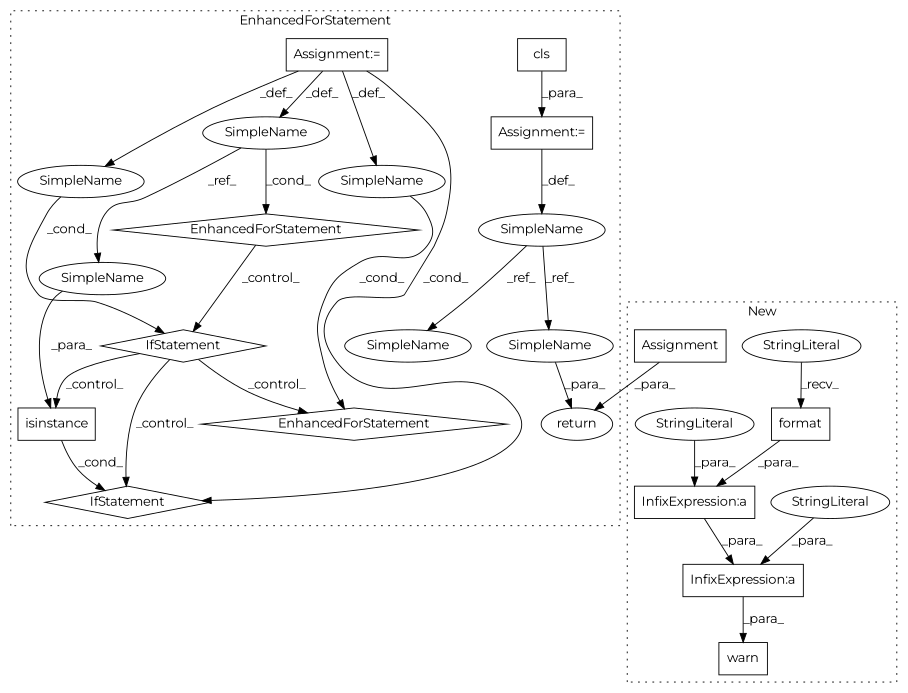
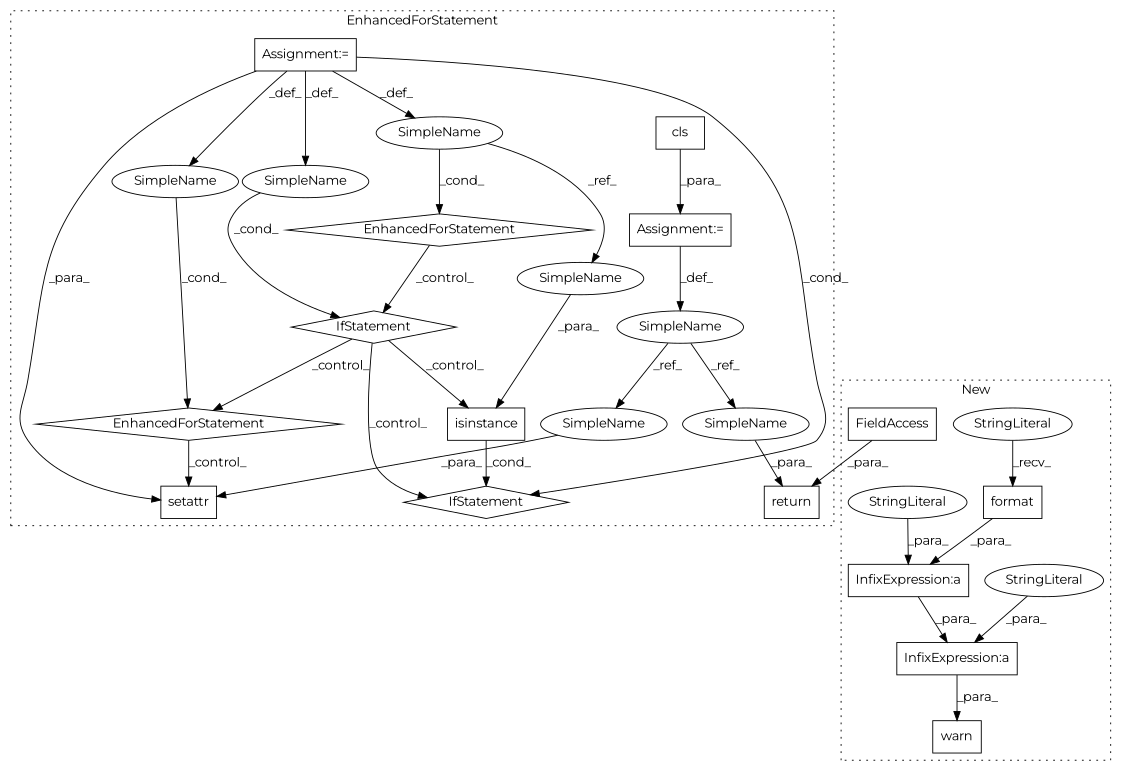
node "Assignment": label "Assignment" -> "FieldAccess"
node "return": shape ellipse -> box
node "setattr": added
